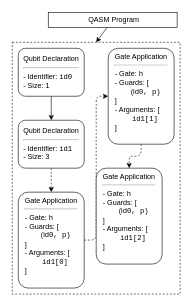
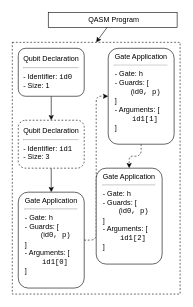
node "Qubit Declaration - Identifier: id1 - Size: 3": style solid -> dashed
edge "Qubit Declaration - Identifier: id1 - Size: 3" -> "Gate Application - Gate: h - Guards: [ (id0, p) ] - Arguments: [ id1[0] ]": style dashed -> solid
